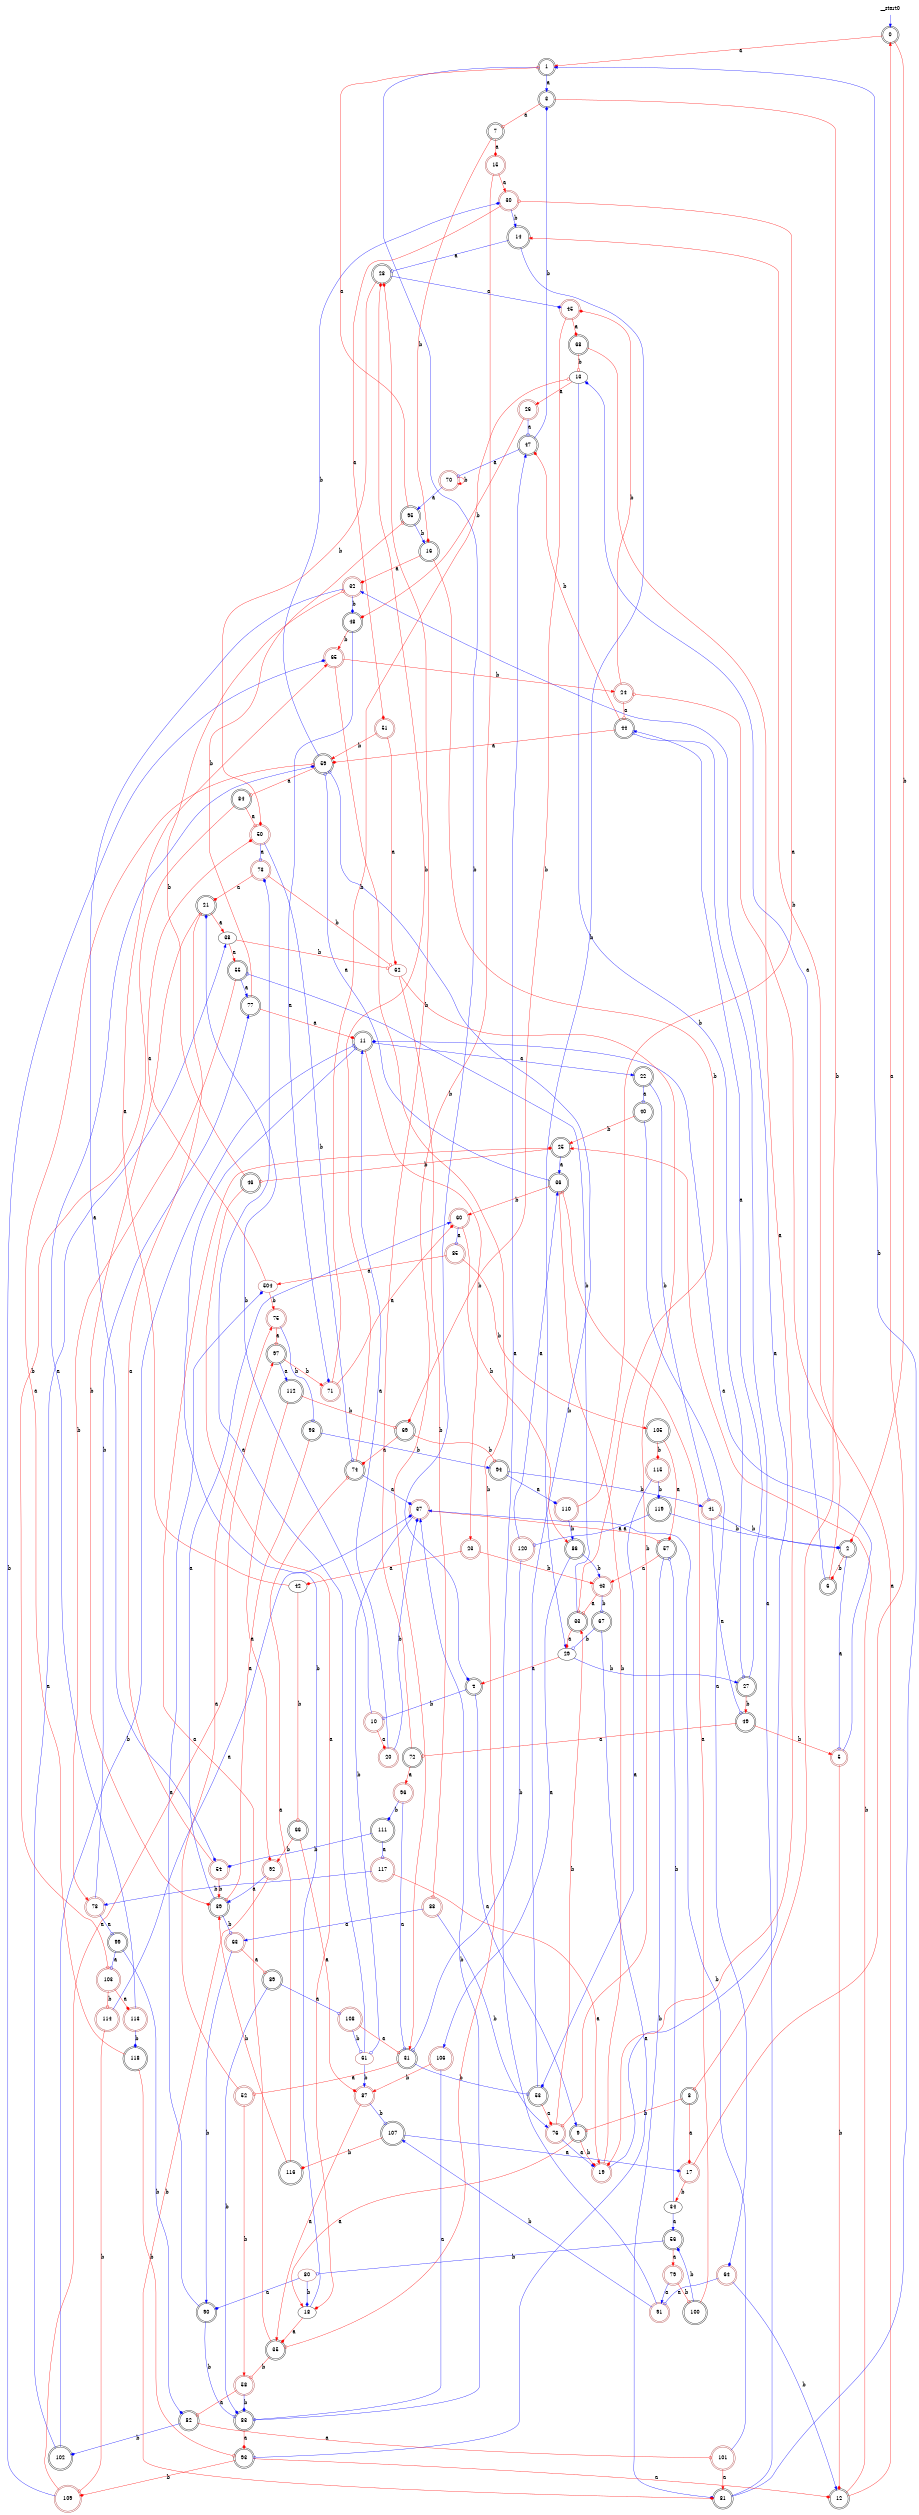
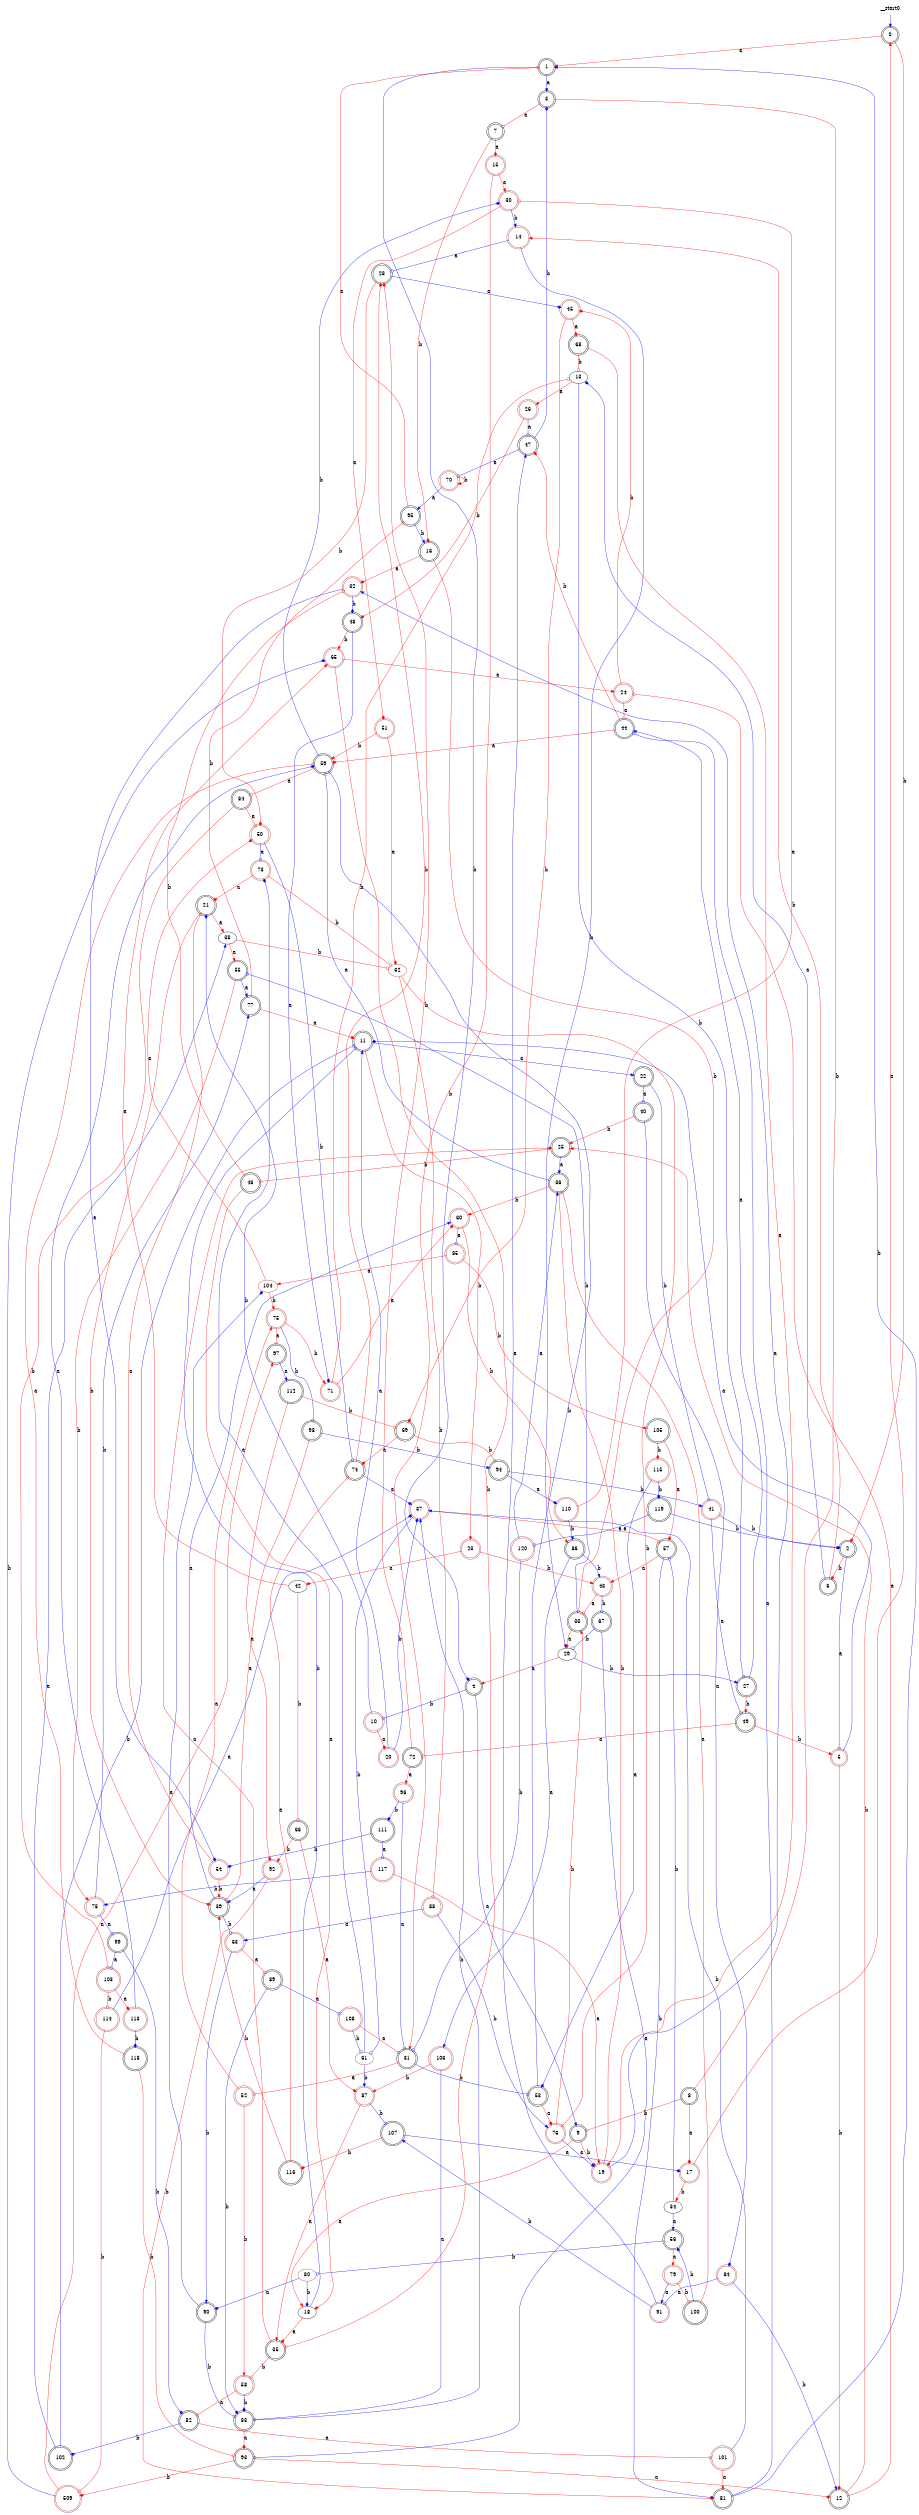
node "14": color black -> brown
edge "65" -> "24": label "b" -> "a"
node "504": label "504" -> "104"
edge "97" -> "71": now "75" -> "71"
node "109": label "109" -> "509"
